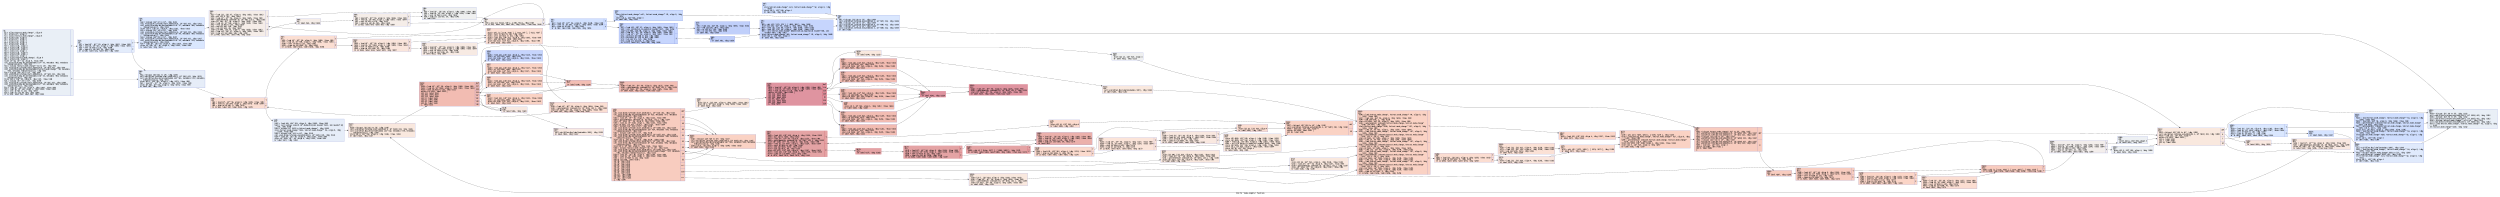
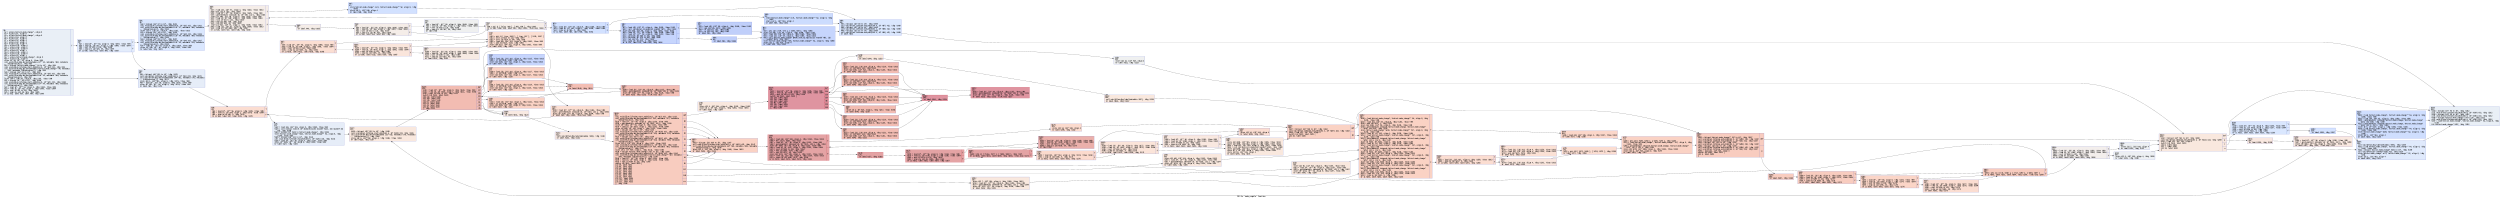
edge "%36:" -> "%54:": now "%36:" -> "%47:"
